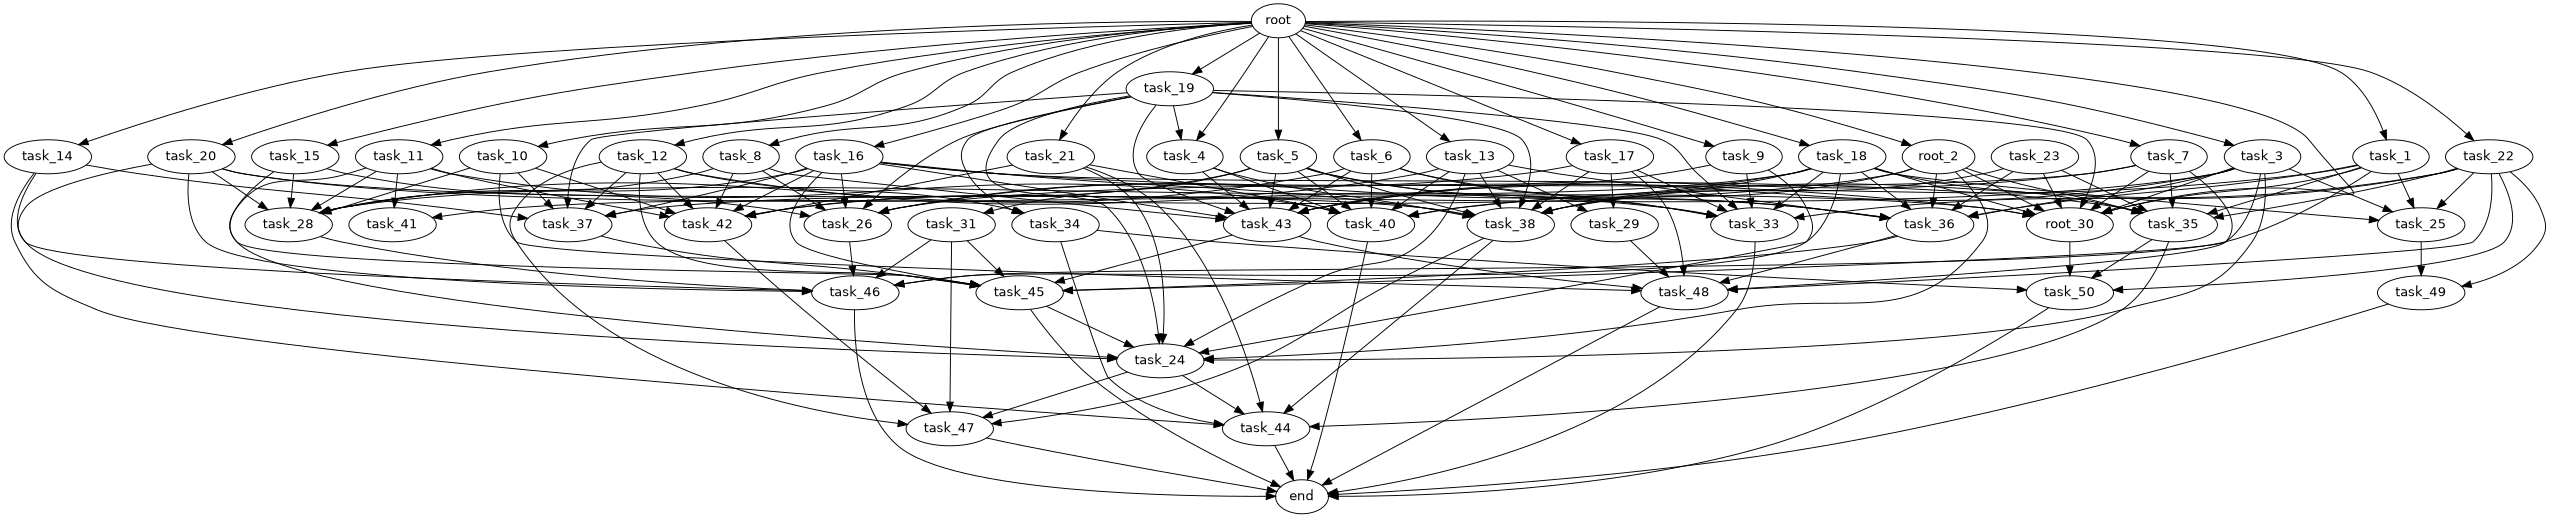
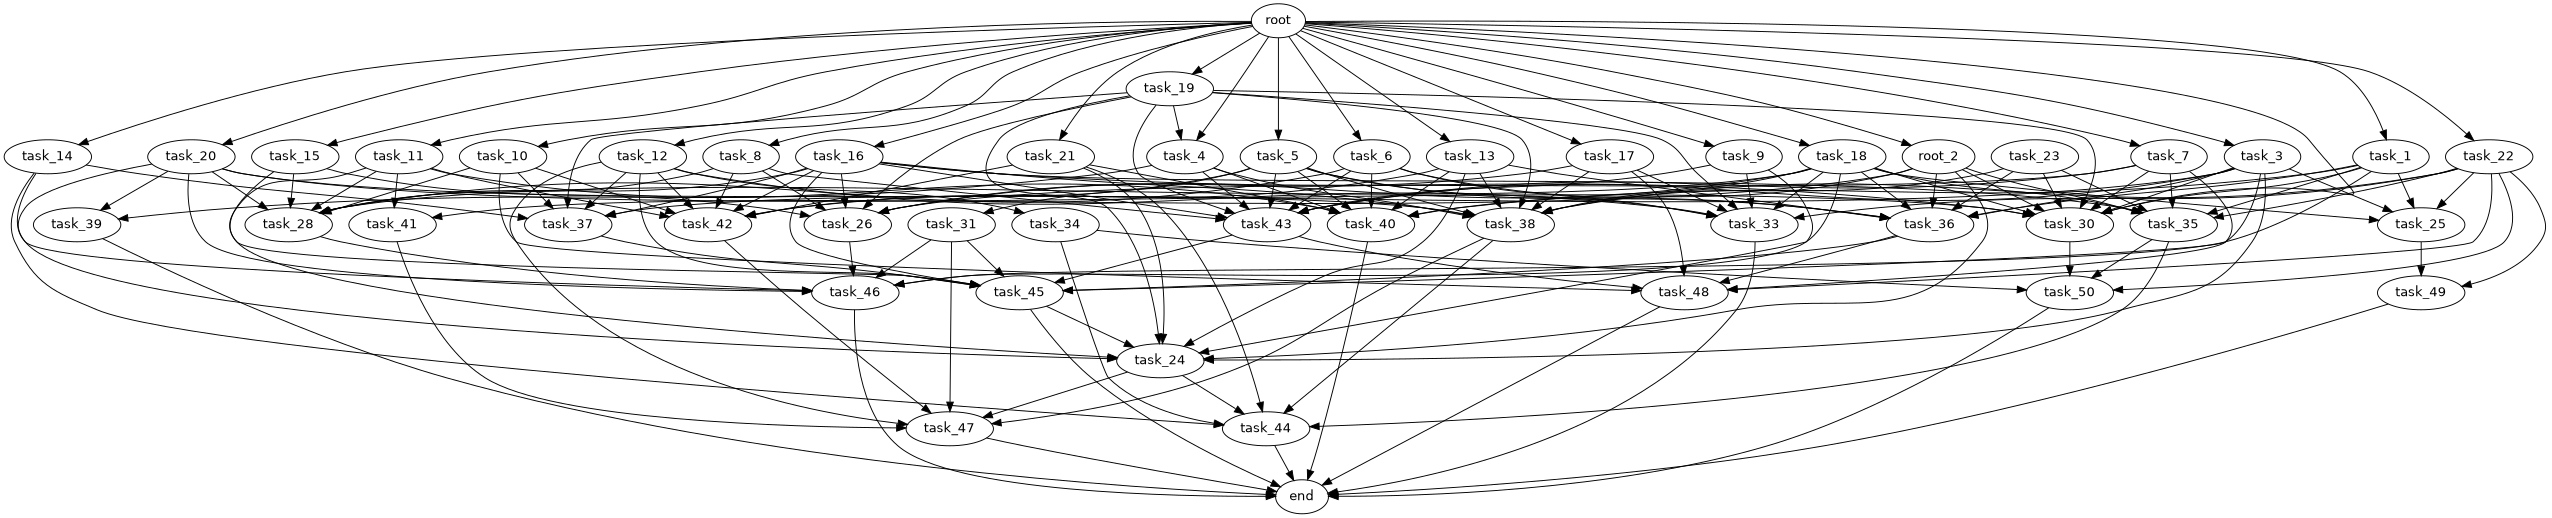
edge "task_19" -> "task_34": removed
node "task_39": added
node "task_29": removed
node "root_30": label "root_30" -> "task_30"
edge "task_41" -> "task_47": added
